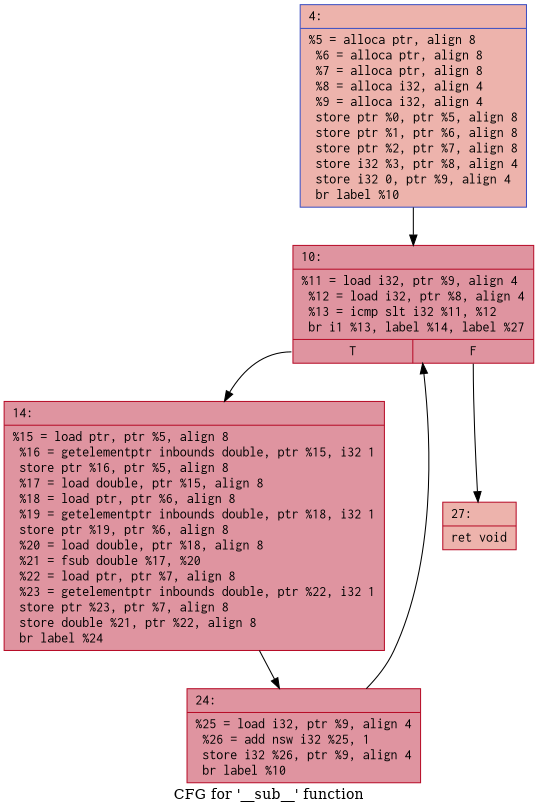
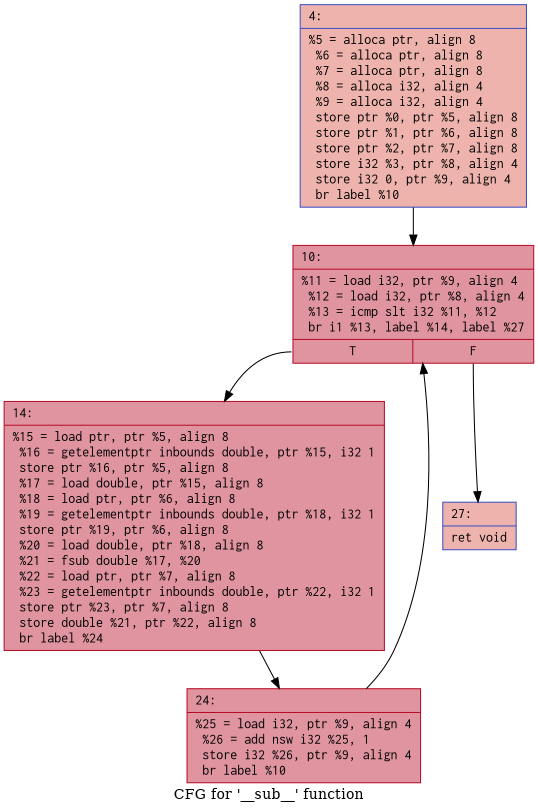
node "27:": color #b70d28ff -> #3d50c3ff
